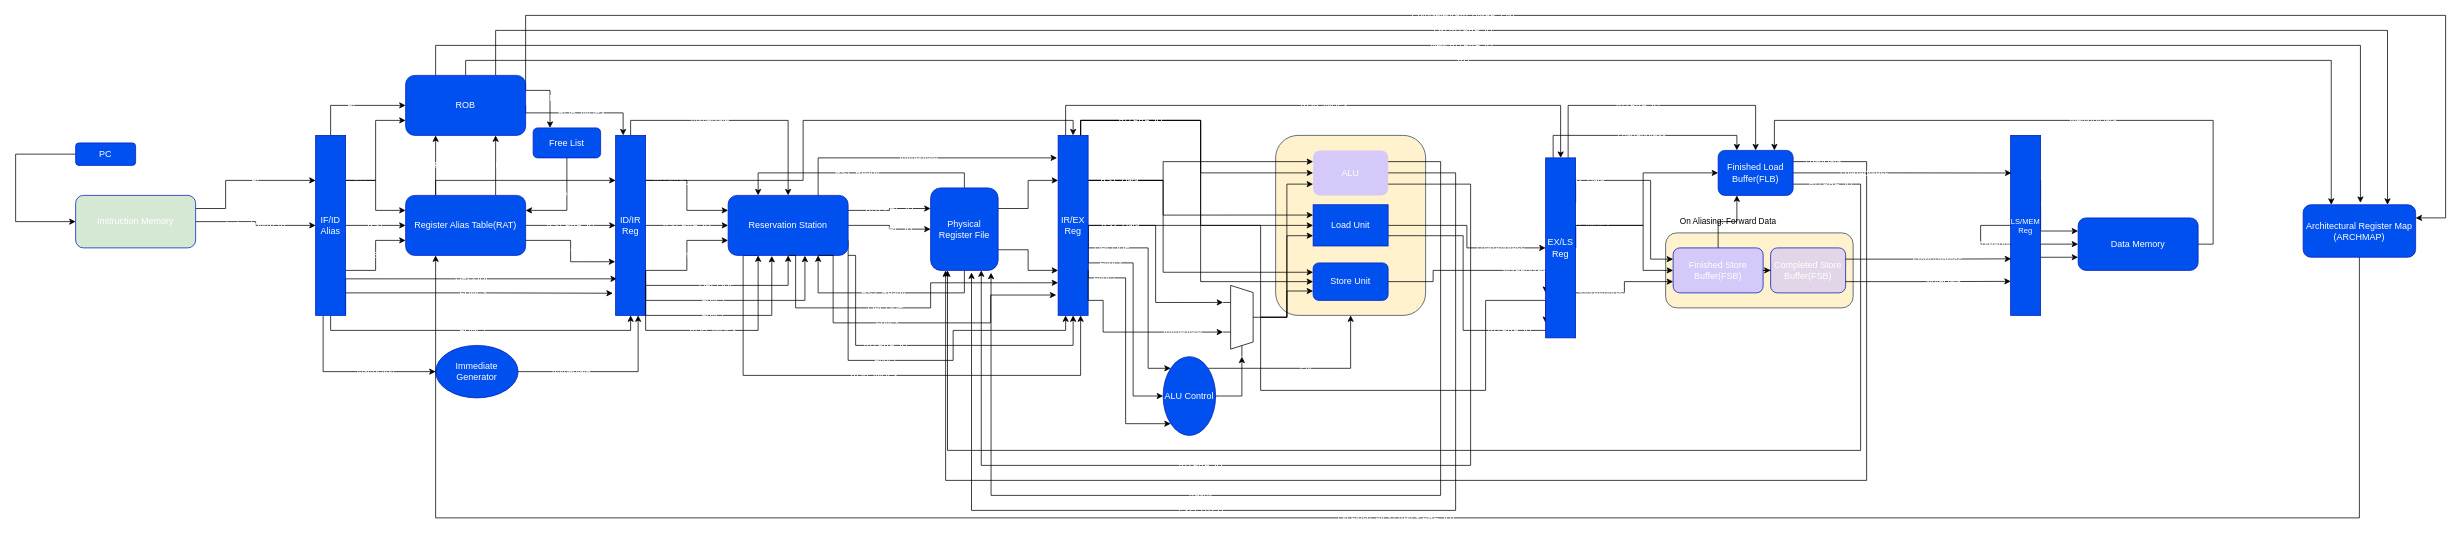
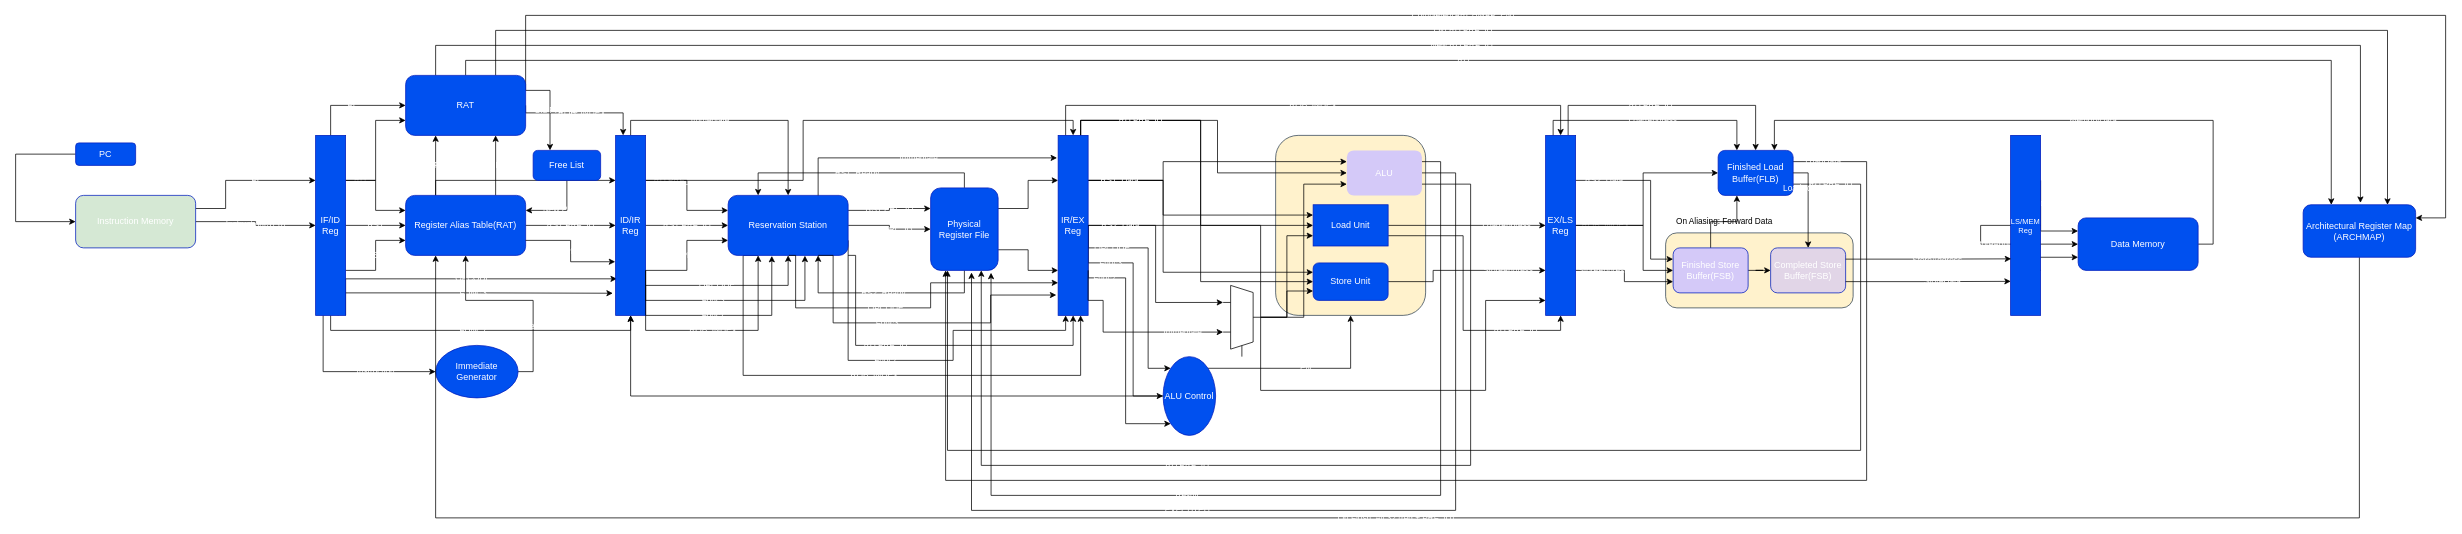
node "ROB": label "ROB" -> "RAT"
node "Free List": moved (567, 143) -> (567, 165)
node "ALU": moved (1350, 173) -> (1384, 173)
edge "Finished Load Buffer(FLB)" -> "LS/MEM Reg": now "Finished Load Buffer(FLB)" -> "Completed Store Buffer(FSB)"
node "IF/ID Alias": label "IF/ID Alias" -> "IF/ID Reg"
node "EX/LS Reg": moved (1560, 248) -> (1560, 225)
node "Finished Store Buffer(FSB)": size 90x45 -> 75x45
edge "Immediate Generator" -> "ID/IR Reg": now "Immediate Generator" -> "Register Alias Table(RAT)"
edge "ALU Control" -> "Mux": now "ALU Control" -> "ID/IR Reg"
